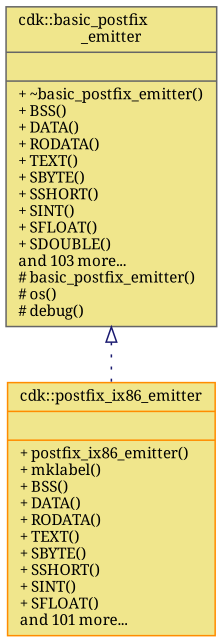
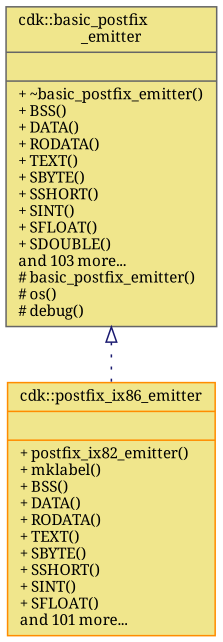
node "cdk::postfix_ix86_emitter": text "+ postfix_ix86_emitter()" -> "+ postfix_ix82_emitter()"
